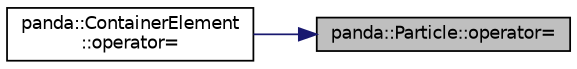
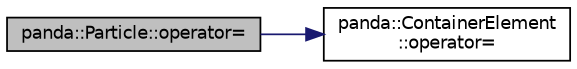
edge "panda::ContainerElement ::operator=" -> "panda::Particle::operator=": reversed
